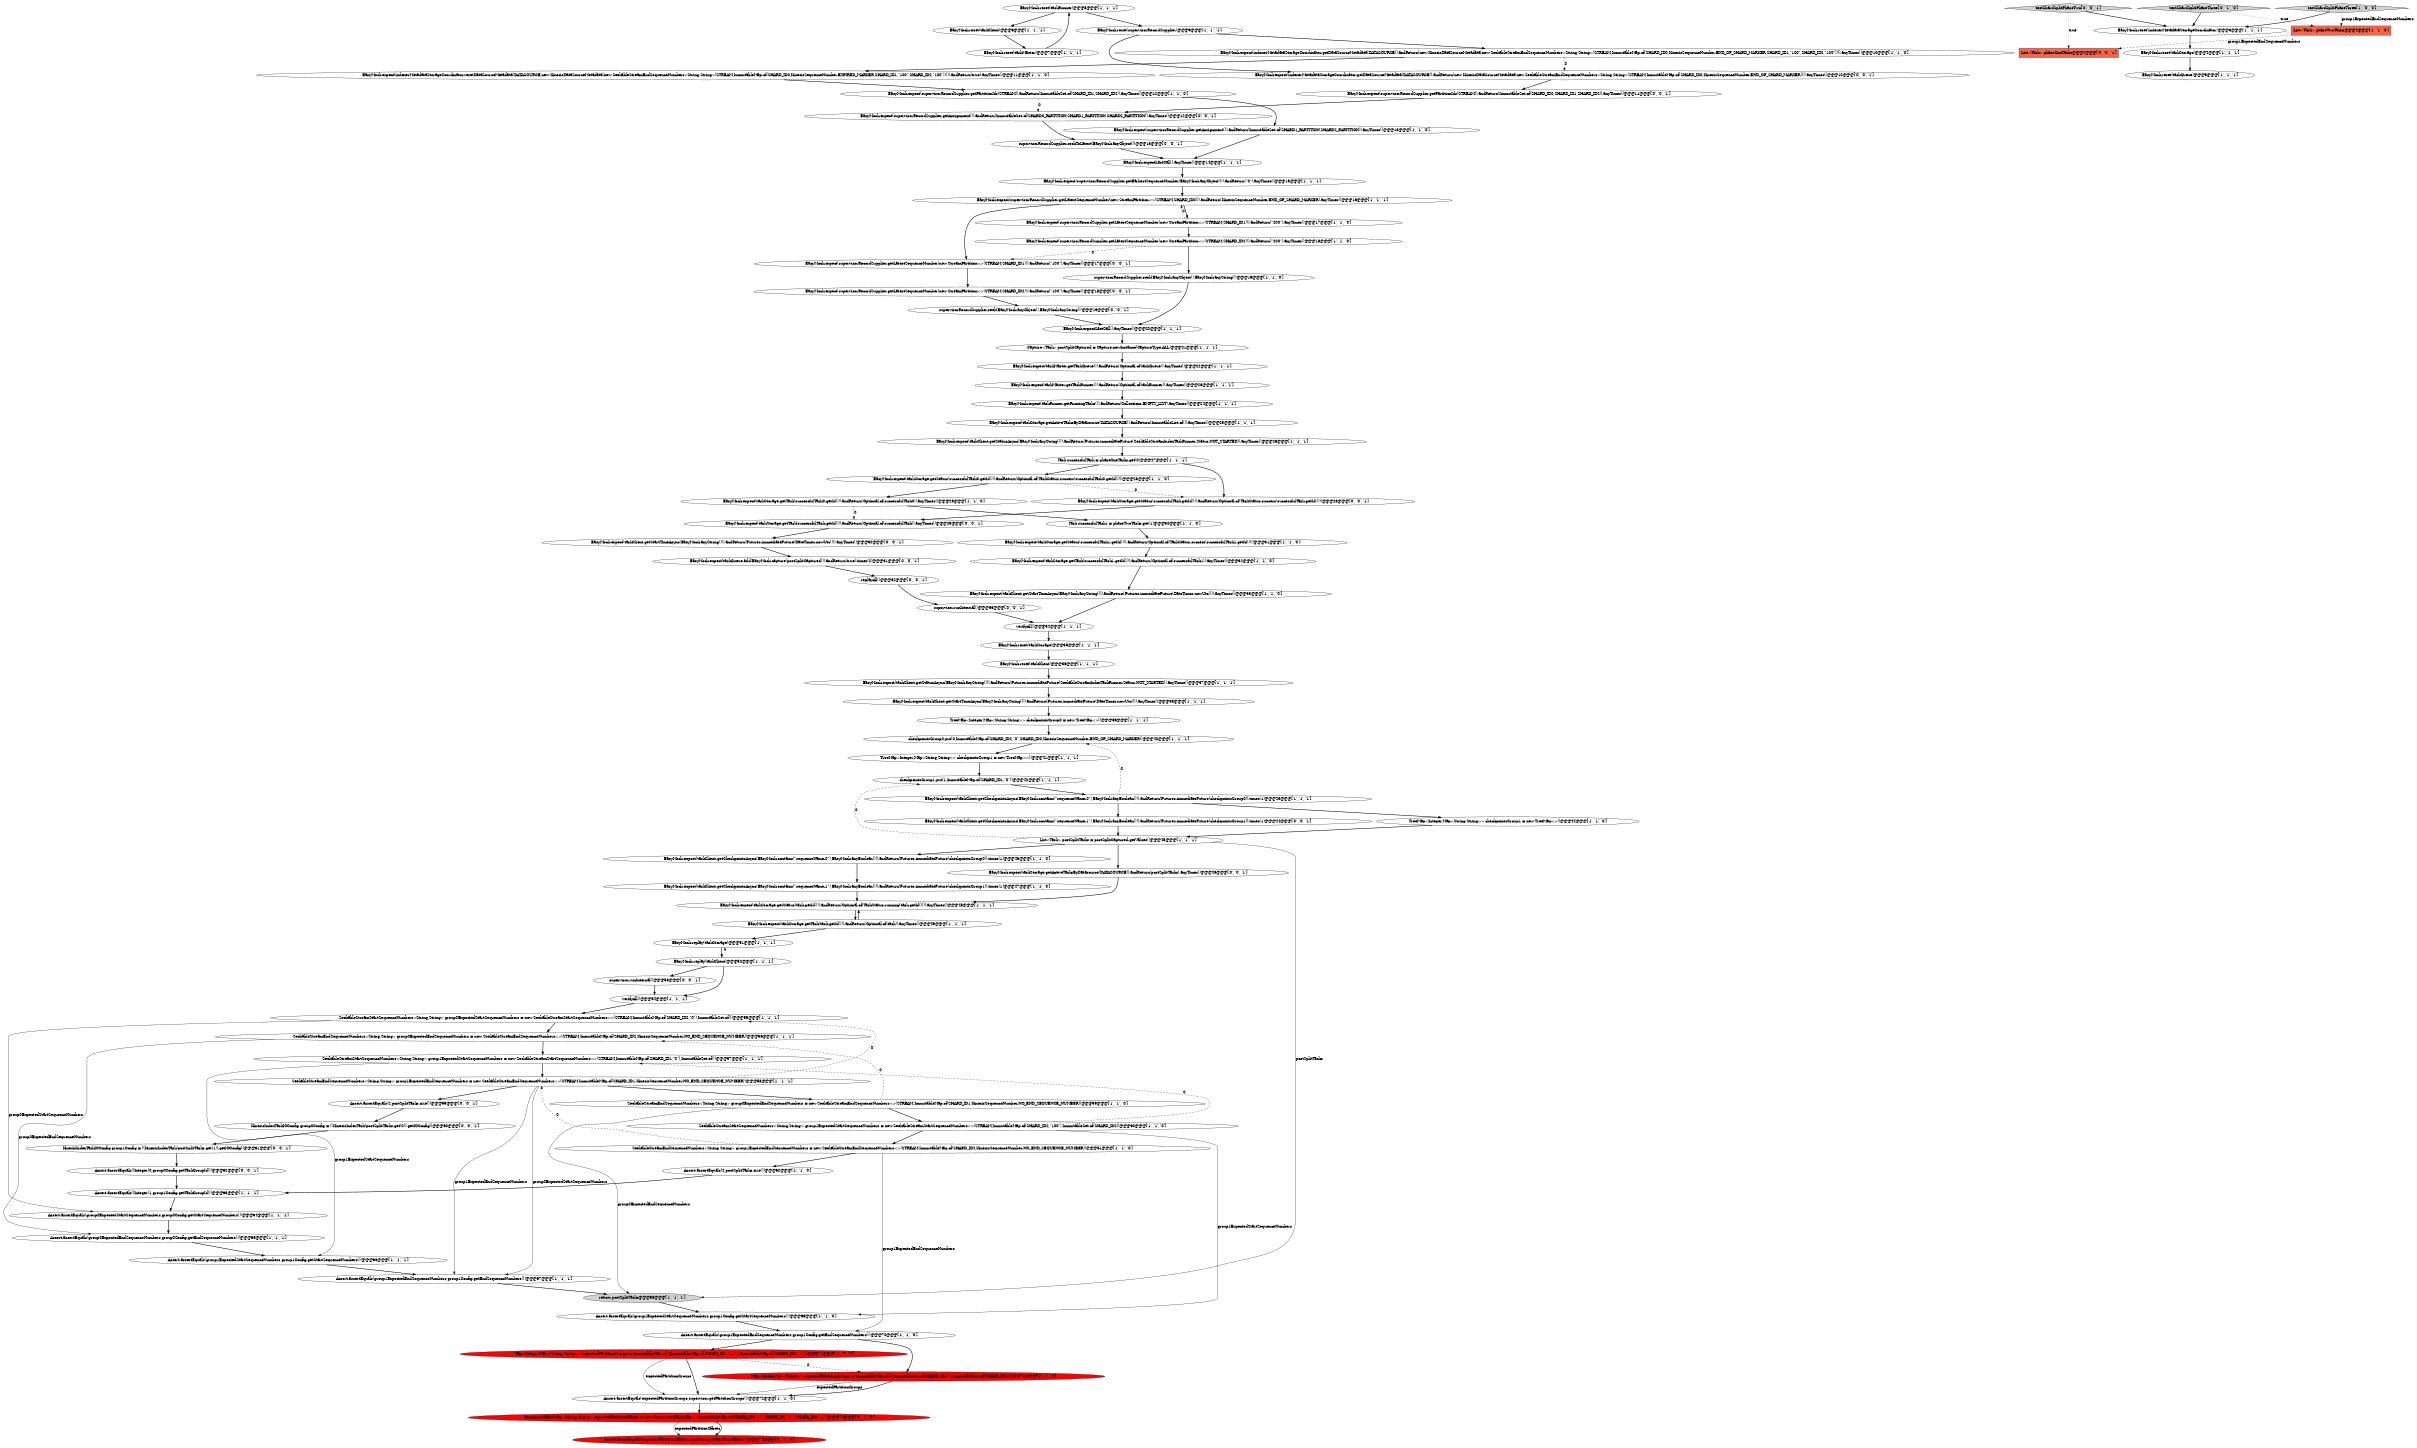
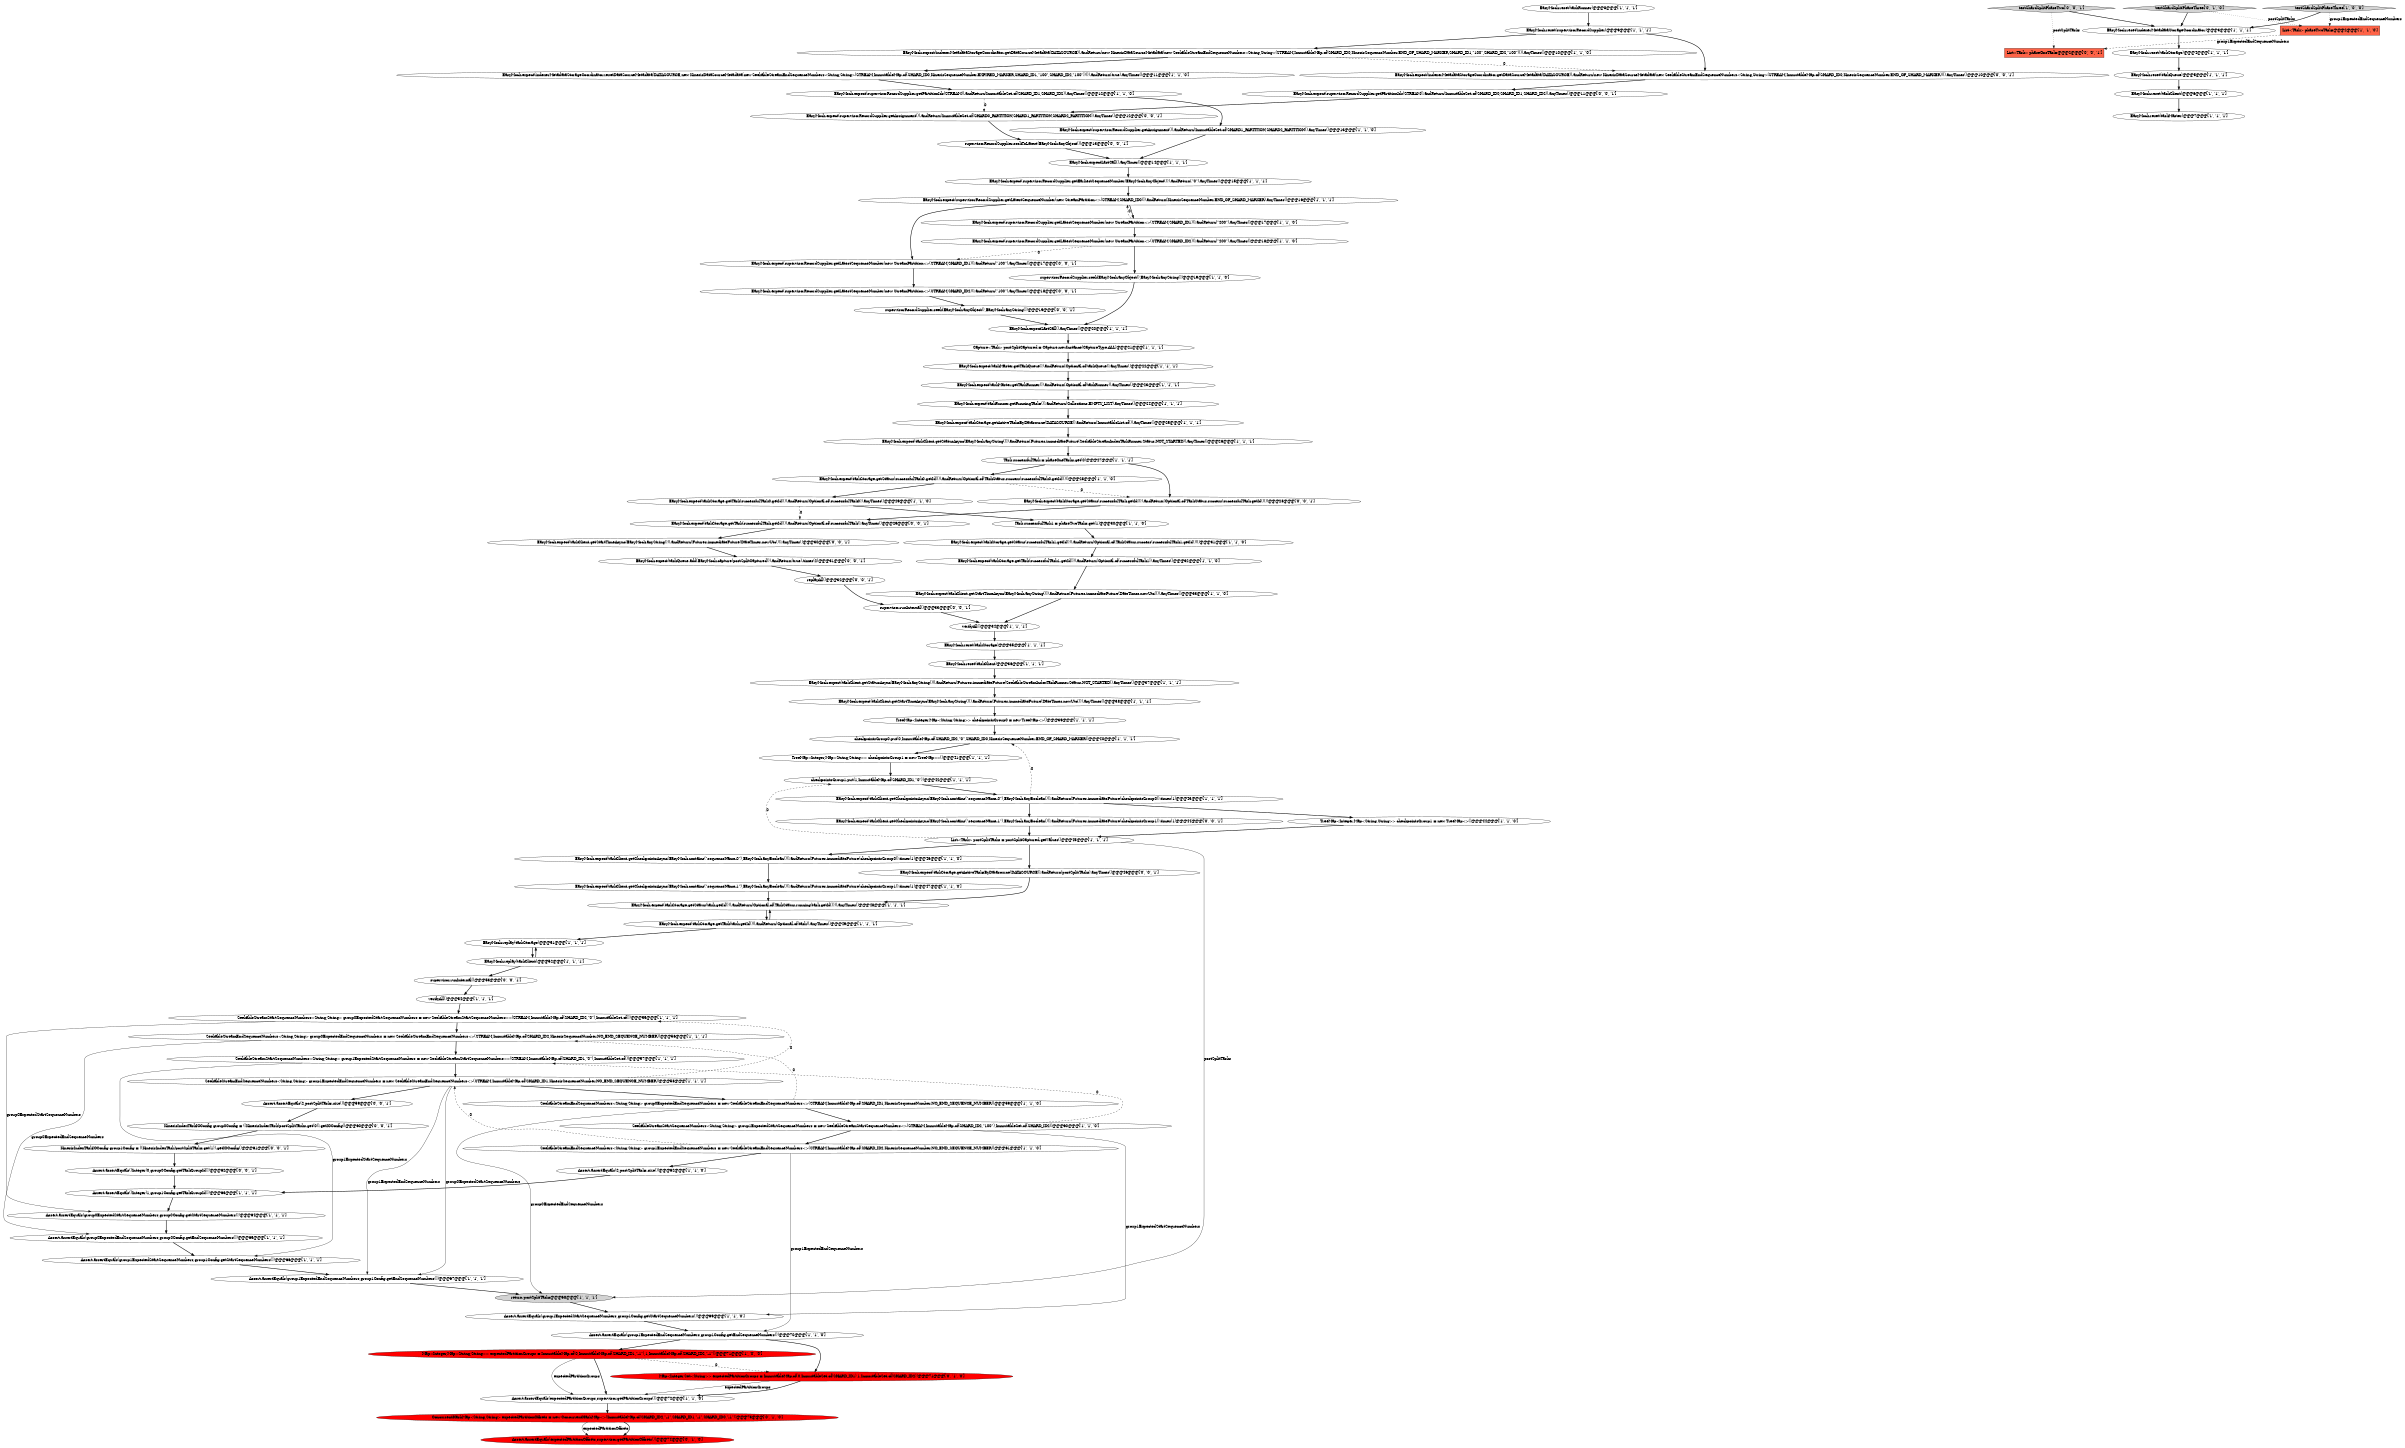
edge "EasyMock.reset(taskRunner)@@@8@@@['1', '1', '1']" -> "EasyMock.reset(taskClient)@@@6@@@['1', '1', '1']": now "EasyMock.reset(taskQueue)@@@5@@@['1', '1', '1']" -> "EasyMock.reset(taskClient)@@@6@@@['1', '1', '1']"
edge "testShardSplitPhaseThree['0', '1', '0']" -> "List<Task> phaseTwoTasks@@@2@@@['1', '1', '0']": label "true" -> "postSplitTasks"
edge "testShardSplitPhaseTwo['0', '0', '1']" -> "List<Task> phaseOneTasks@@@2@@@['0', '0', '1']": label "true" -> "postSplitTasks"
edge "EasyMock.reset(taskMaster)@@@7@@@['1', '1', '1']" -> "EasyMock.reset(taskRunner)@@@8@@@['1', '1', '1']": removed
edge "EasyMock.replay(taskClient)@@@52@@@['1', '1', '1']" -> "EasyMock.replay(taskStorage)@@@51@@@['1', '1', '1']": style dotted -> bold
edge "EasyMock.replay(taskClient)@@@52@@@['1', '1', '1']" -> "verifyAll()@@@54@@@['1', '1', '1']": removed
